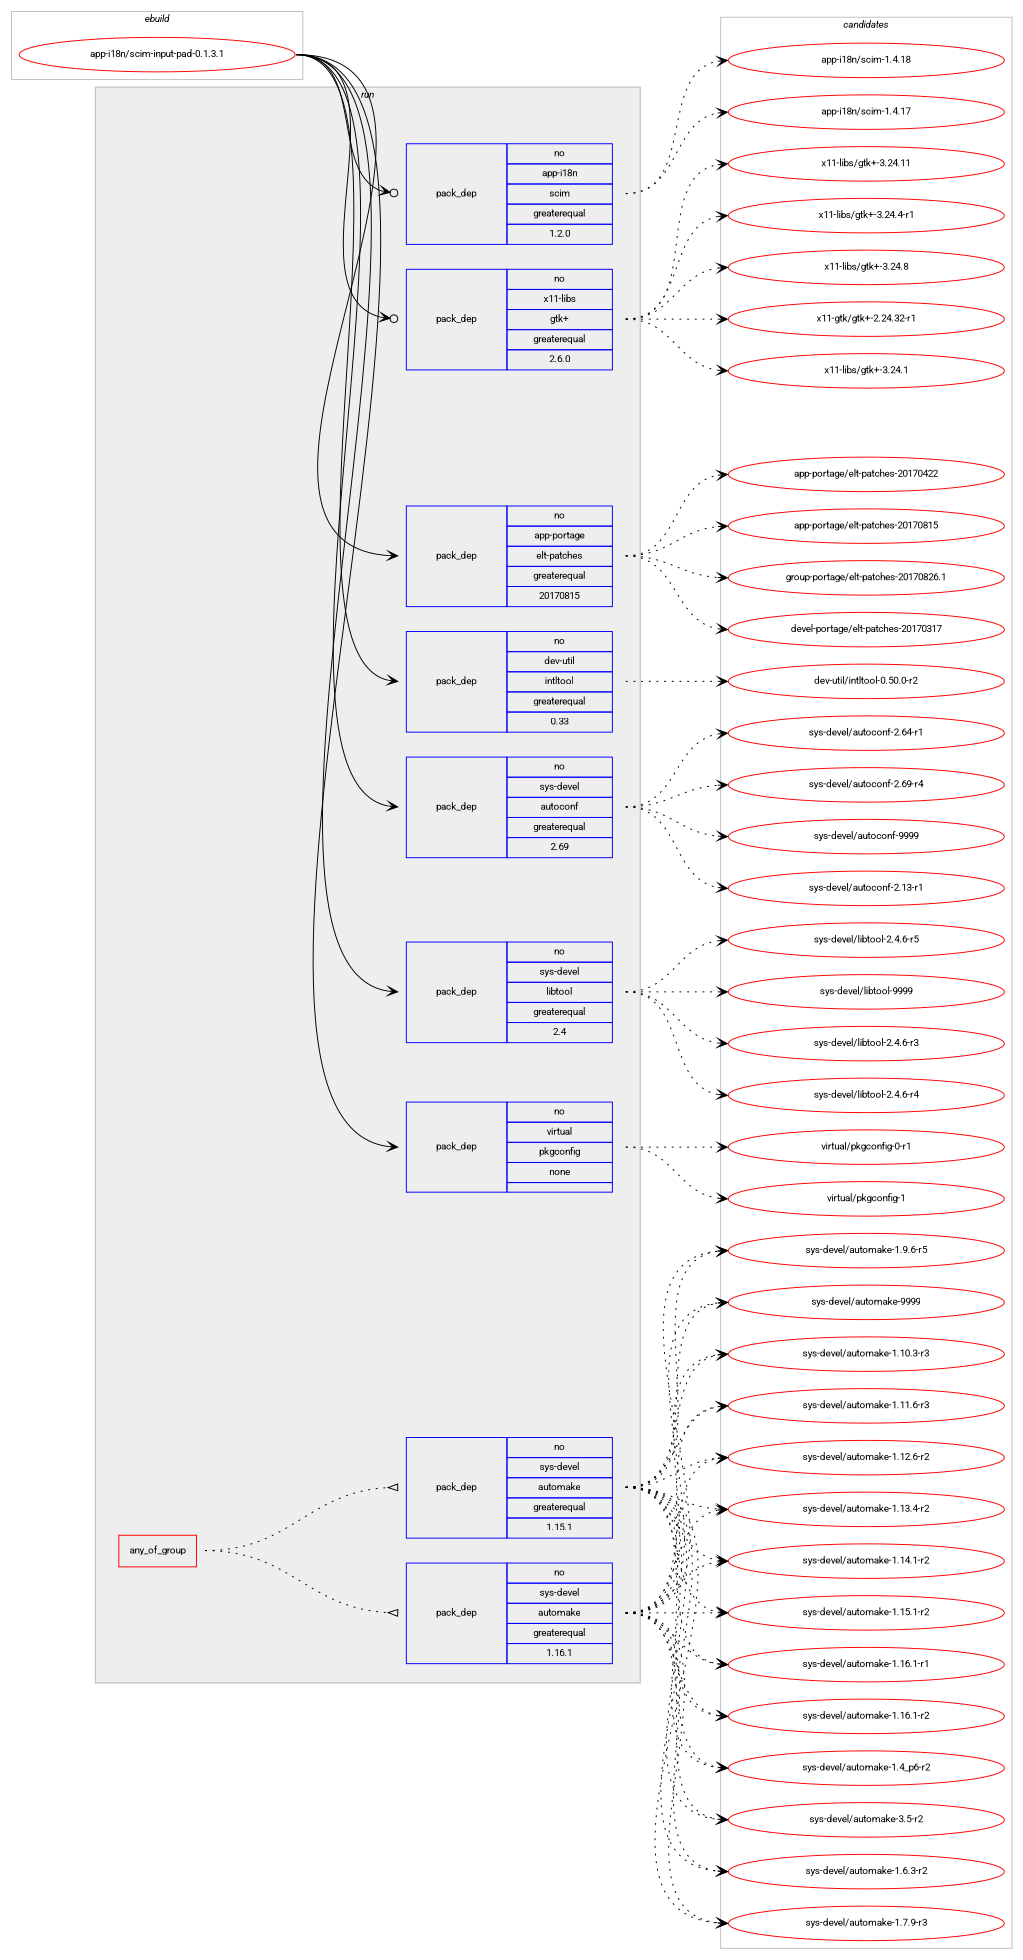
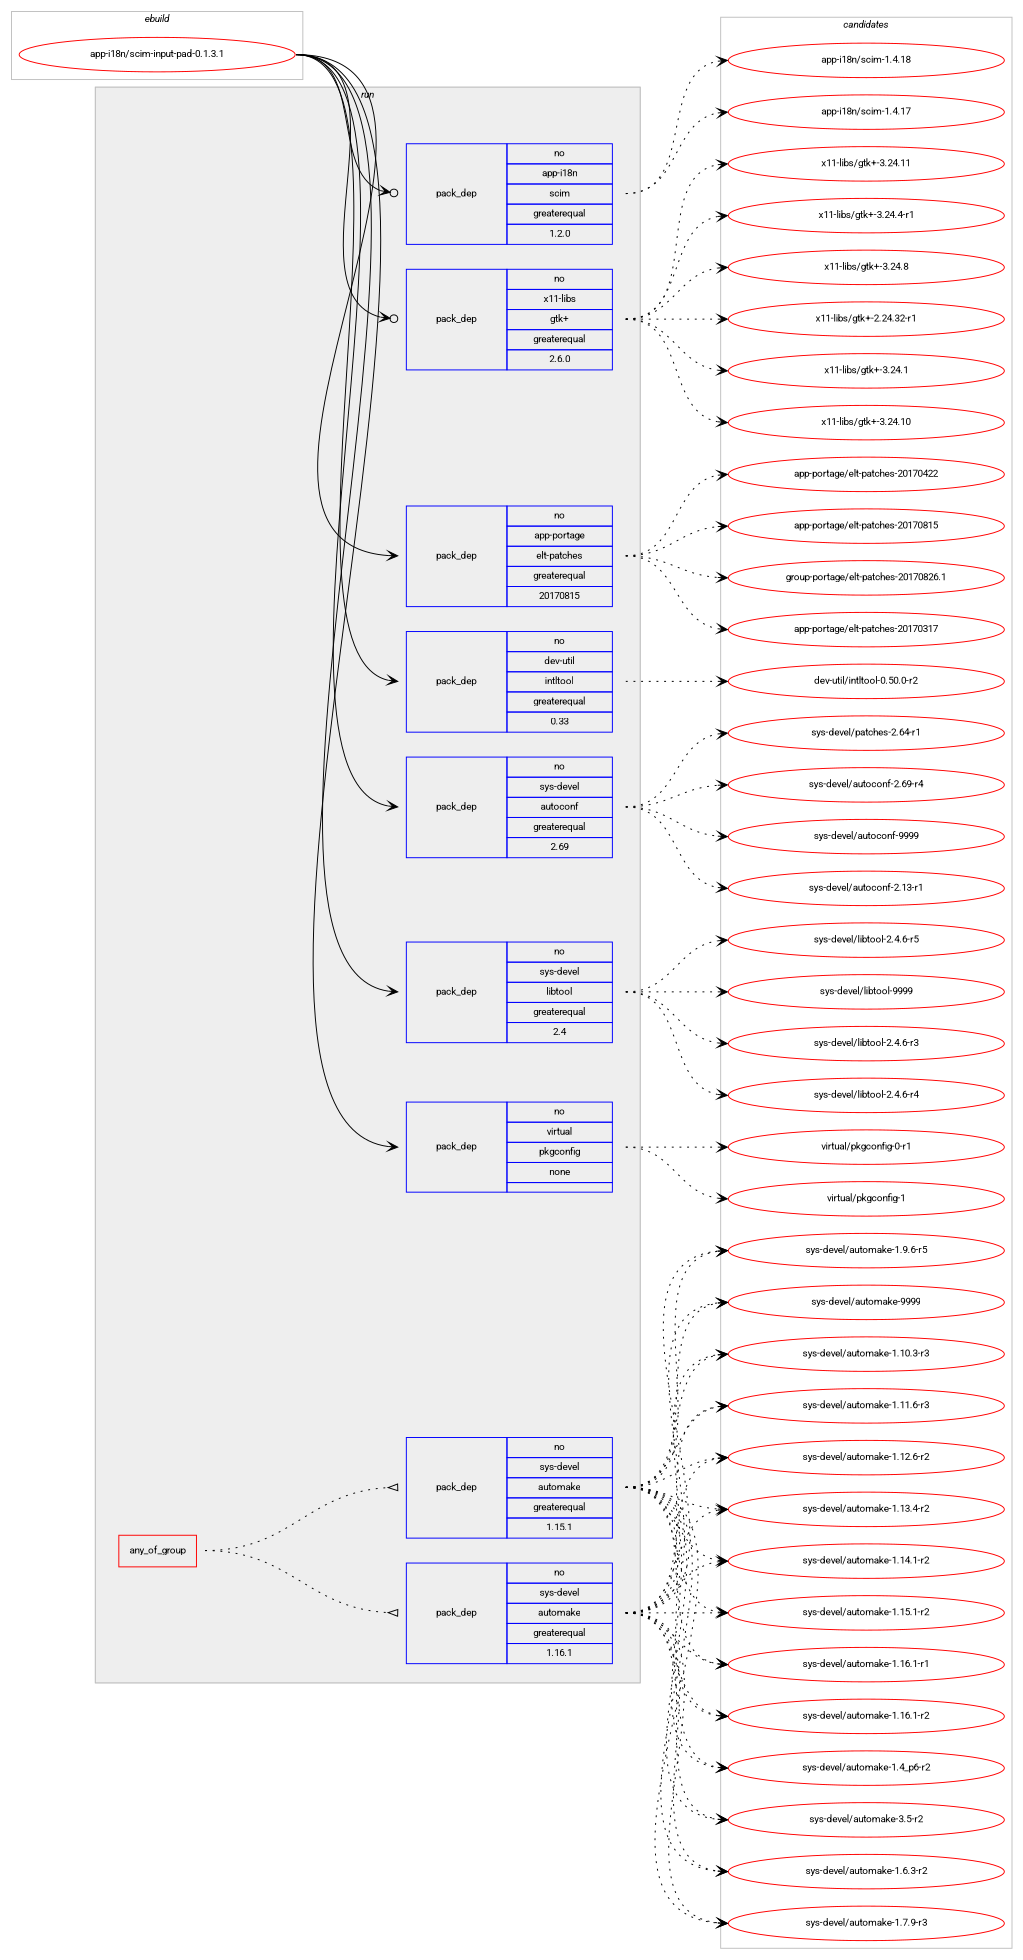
node "x11-gtk/gtk+-2.24.32-r1": label "x11-gtk/gtk+-2.24.32-r1" -> "x11-libs/gtk+-2.24.32-r1"
node "x11-libs/gtk+-3.24.10": added
node "devel-portage/elt-patches-20170317": label "devel-portage/elt-patches-20170317" -> "app-portage/elt-patches-20170317"
node "sys-devel/autoconf-2.64-r1": label "sys-devel/autoconf-2.64-r1" -> "sys-devel/patches-2.64-r1"
